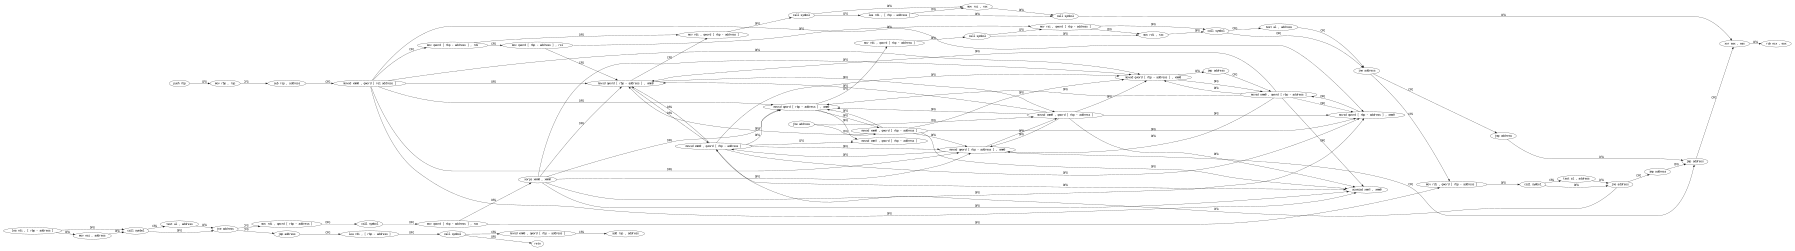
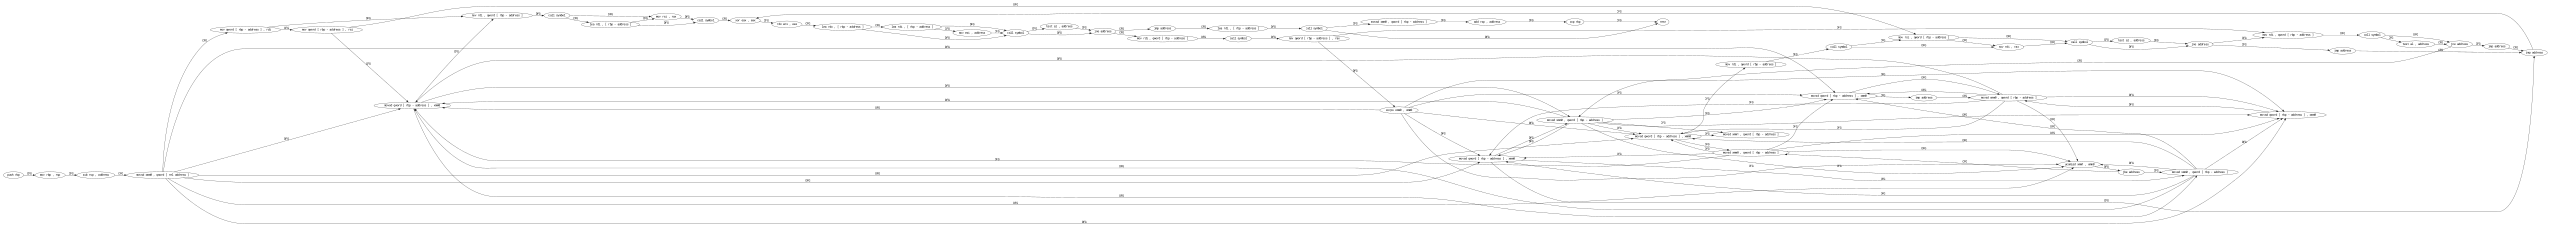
node "pop rbp": added
node "lea rdx , [ rbp - address ]": added
edge "ucomisd xmm1 , xmm0" -> "jbe address": added, label "DFG"
